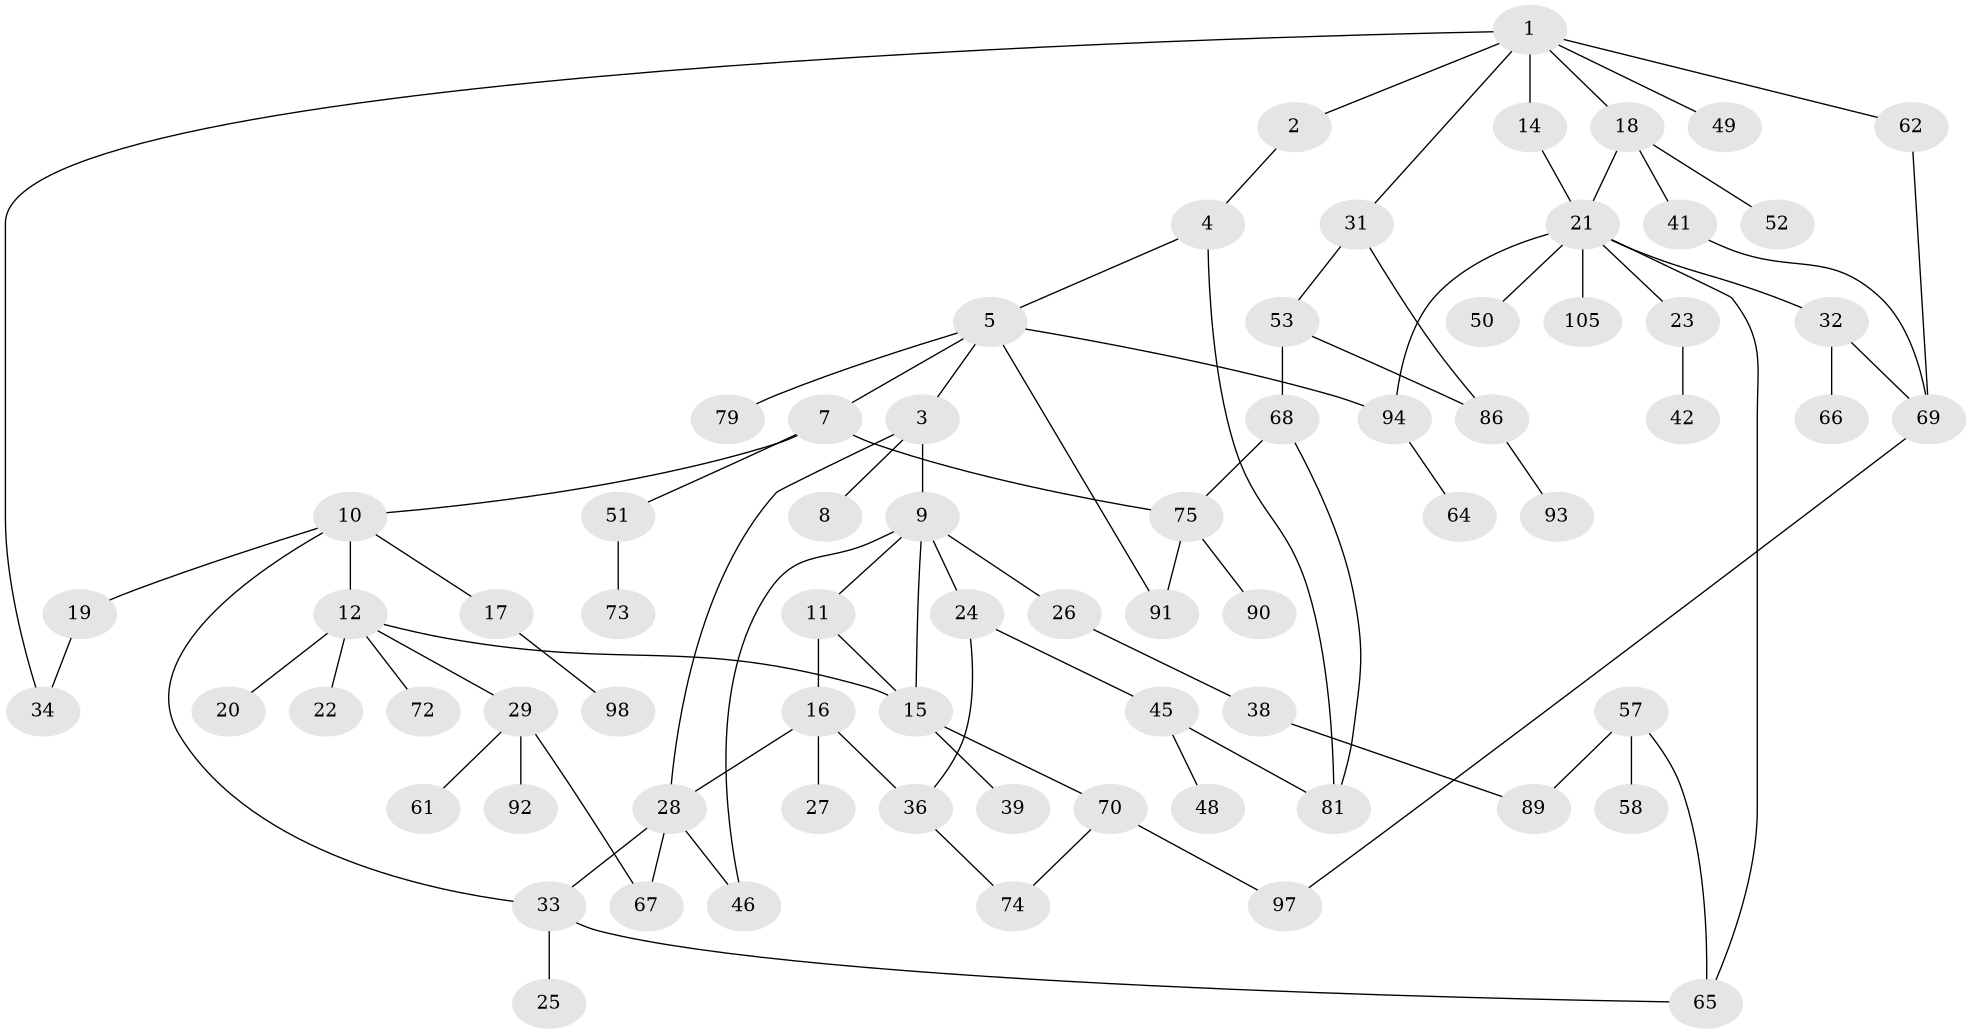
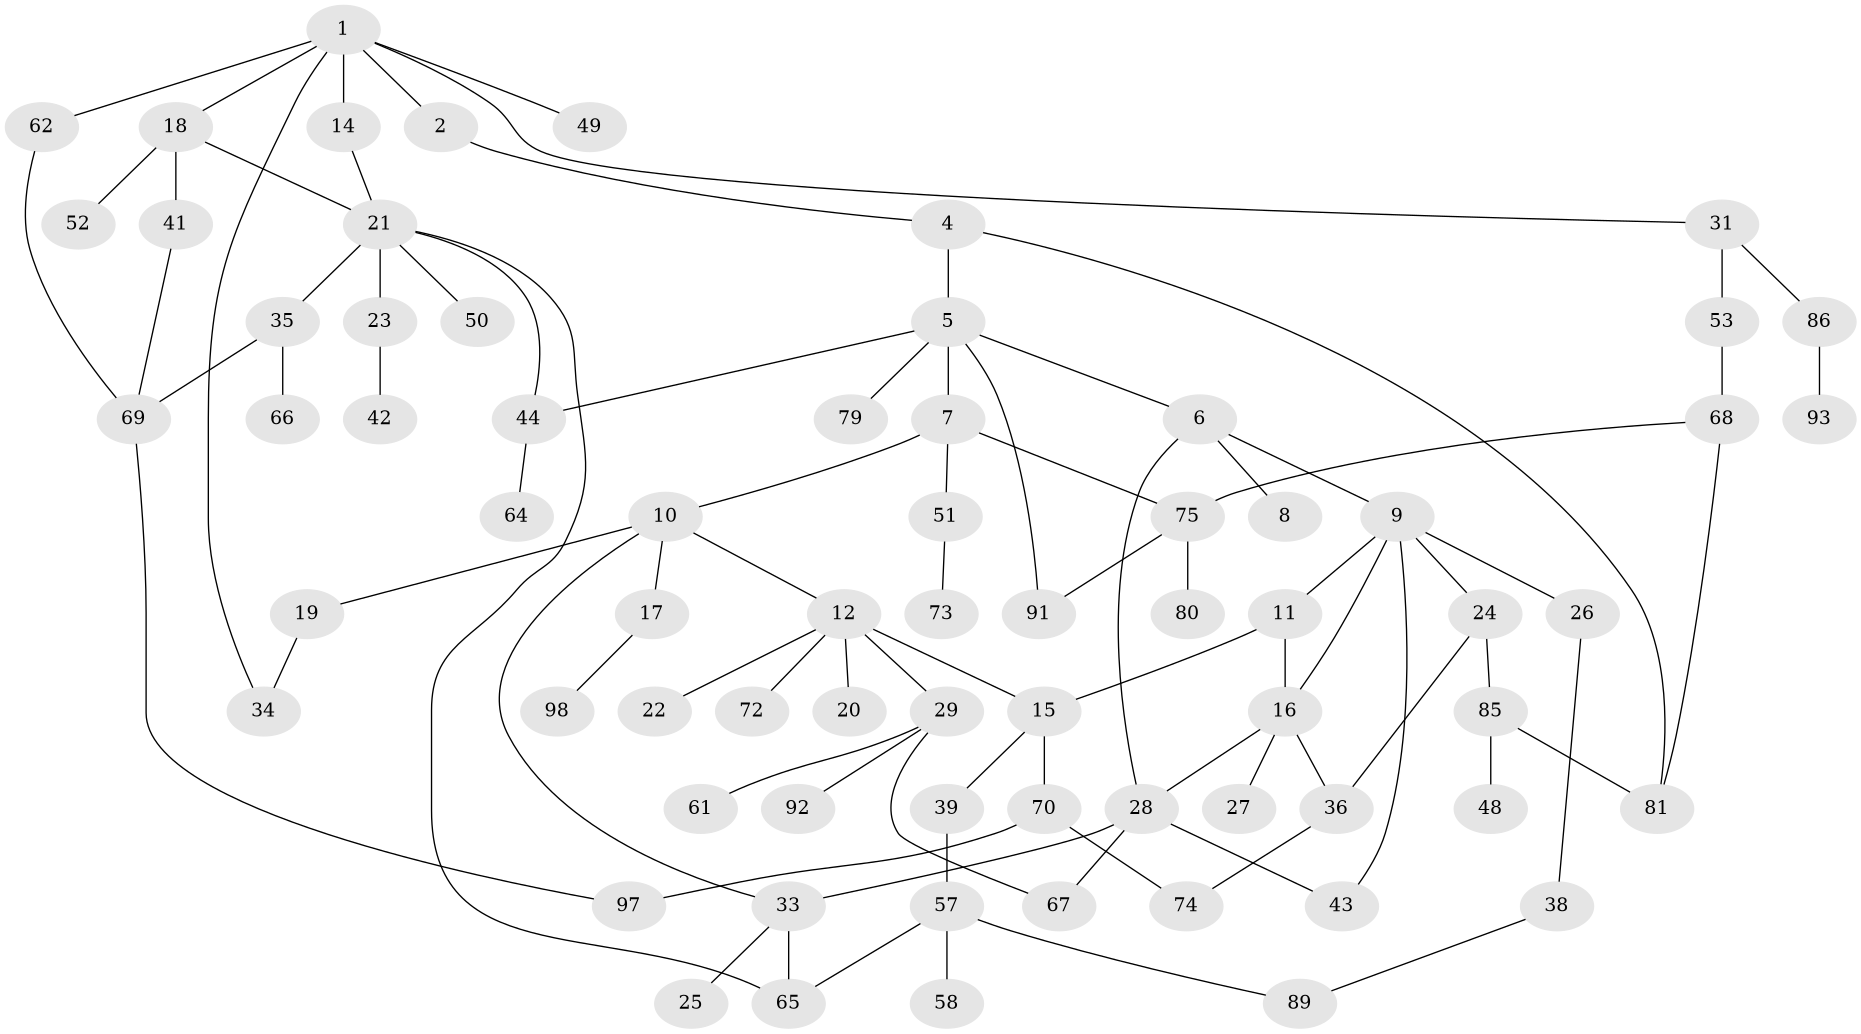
node "105": removed
node "32": label "32" -> "35"
edge "53" -- "86": removed
node "3": label "3" -> "6"
node "94": label "94" -> "44"
edge "9" -- "15": now "9" -- "16"
node "90": label "90" -> "80"
node "45": label "45" -> "85"
edge "39" -- "57": added
node "46": label "46" -> "43"
